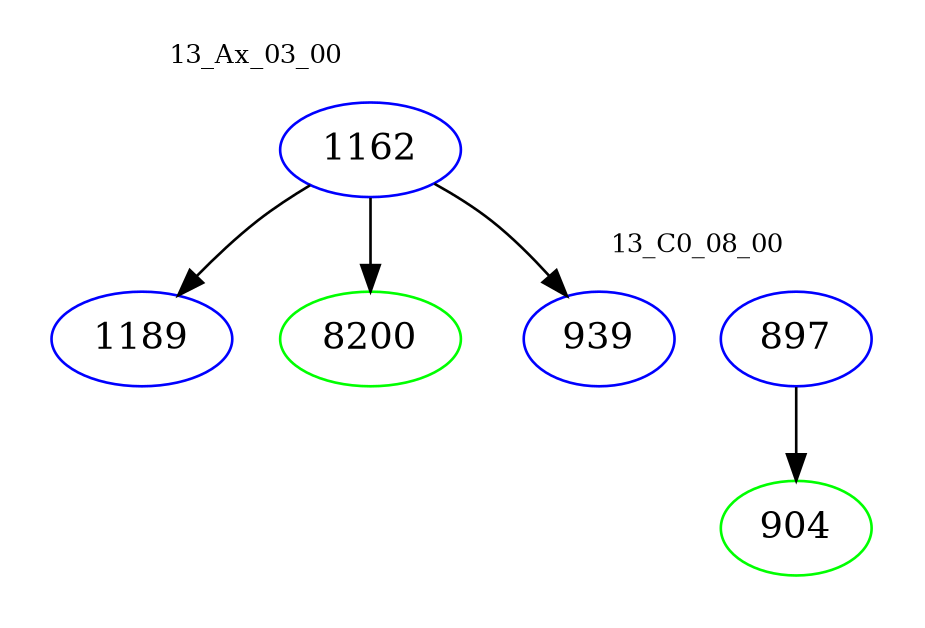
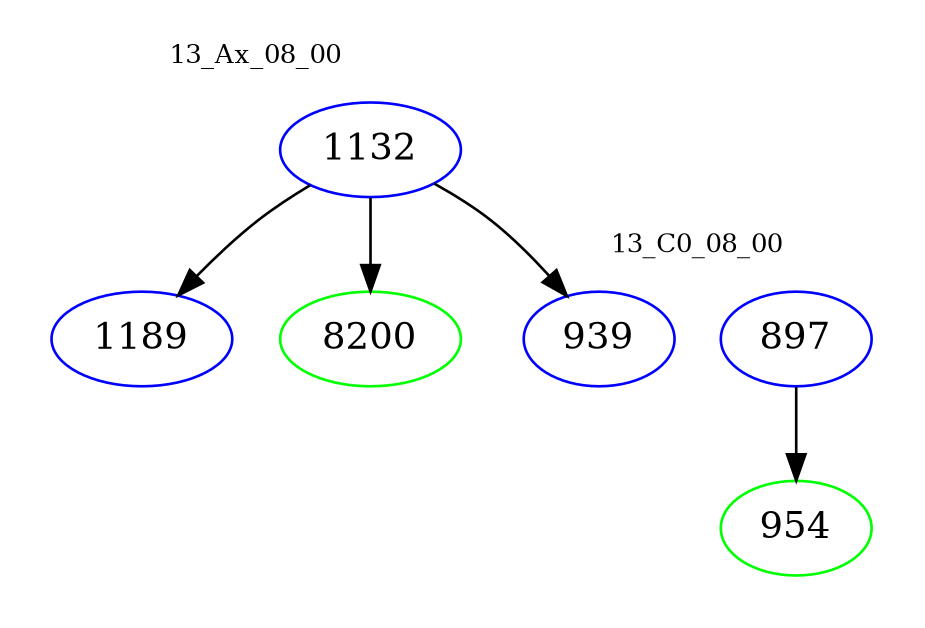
cluster "13_Ax_03_00": label "13_Ax_03_00" -> "13_Ax_08_00"
node "1162": label "1162" -> "1132"
node "904": label "904" -> "954"
